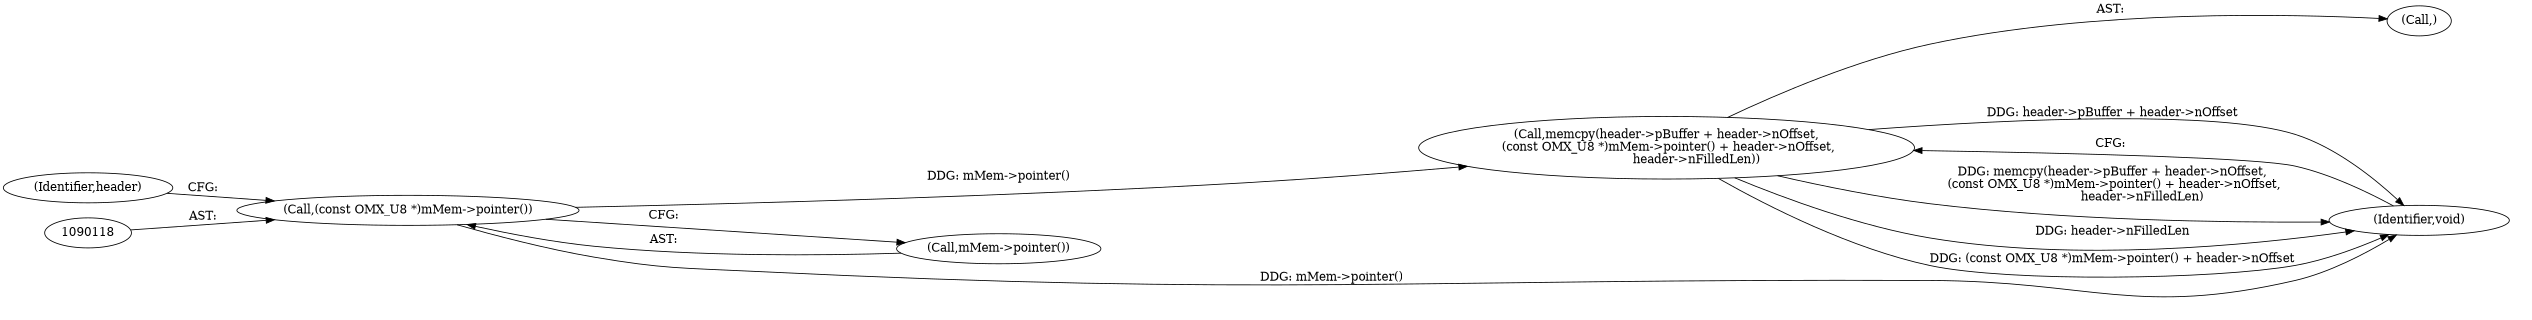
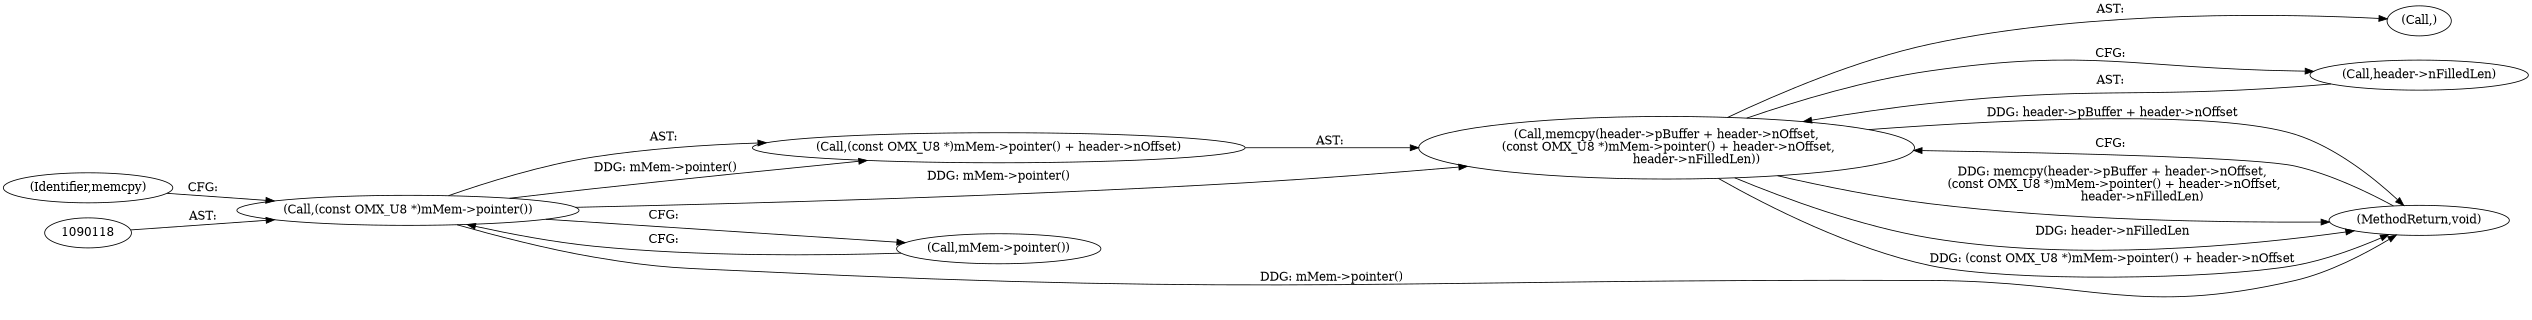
node "(Call,header->nFilledLen)": added
node "(Call,(const OMX_U8 *)mMem->pointer() + header->nOffset)": added
node "(Identifier,header)": label "(Identifier,header)" -> "(Identifier,memcpy)"
node "(Identifier,void)": label "(Identifier,void)" -> "(MethodReturn,void)"
edge "(Call,mMem->pointer())" -> "(Call,(const OMX_U8 *)mMem->pointer())": label "AST: " -> "CFG: "
